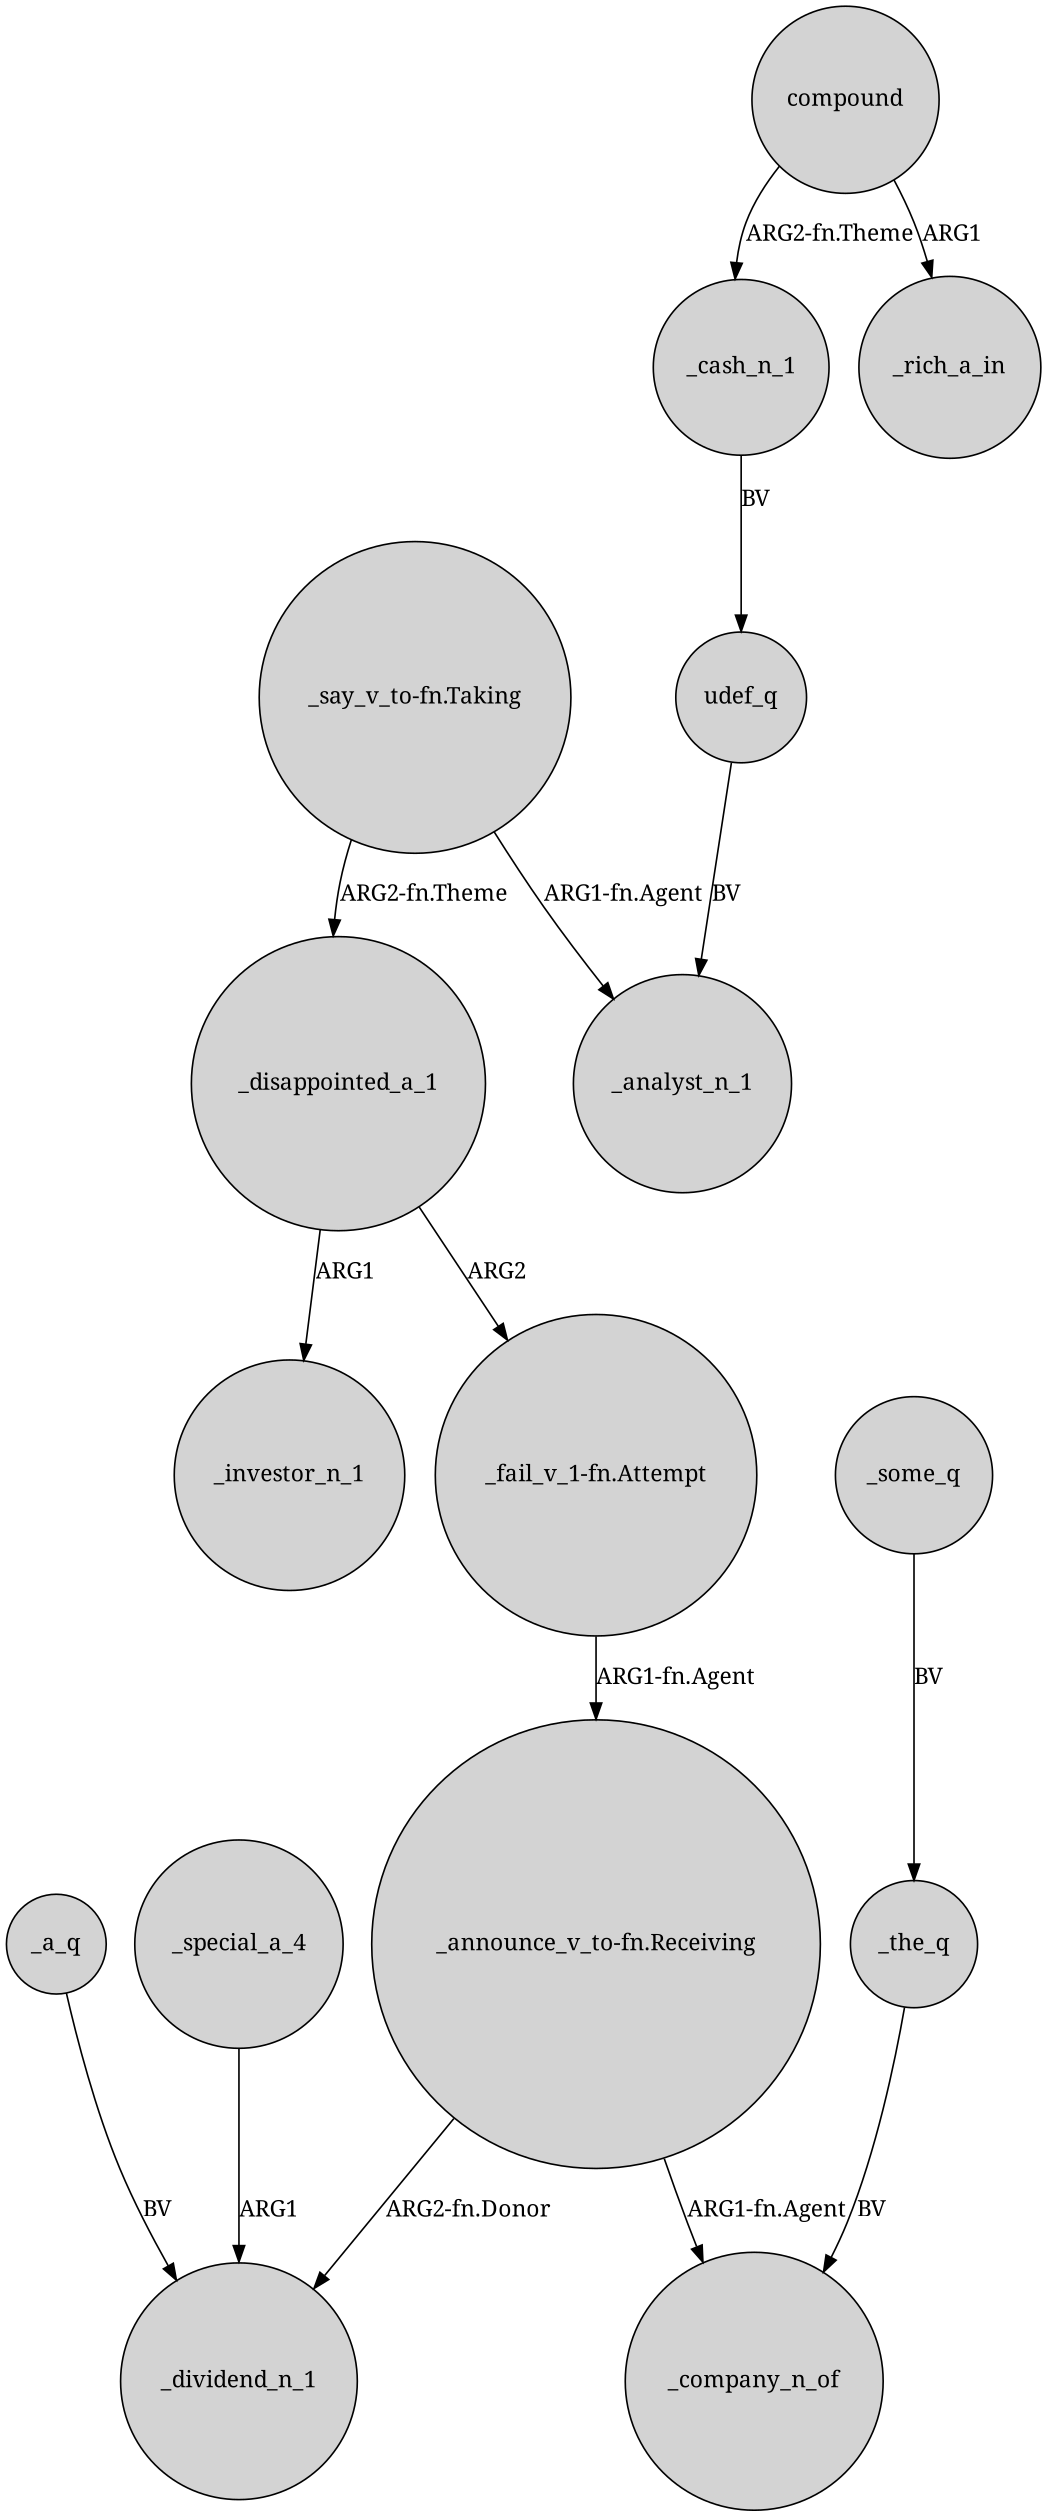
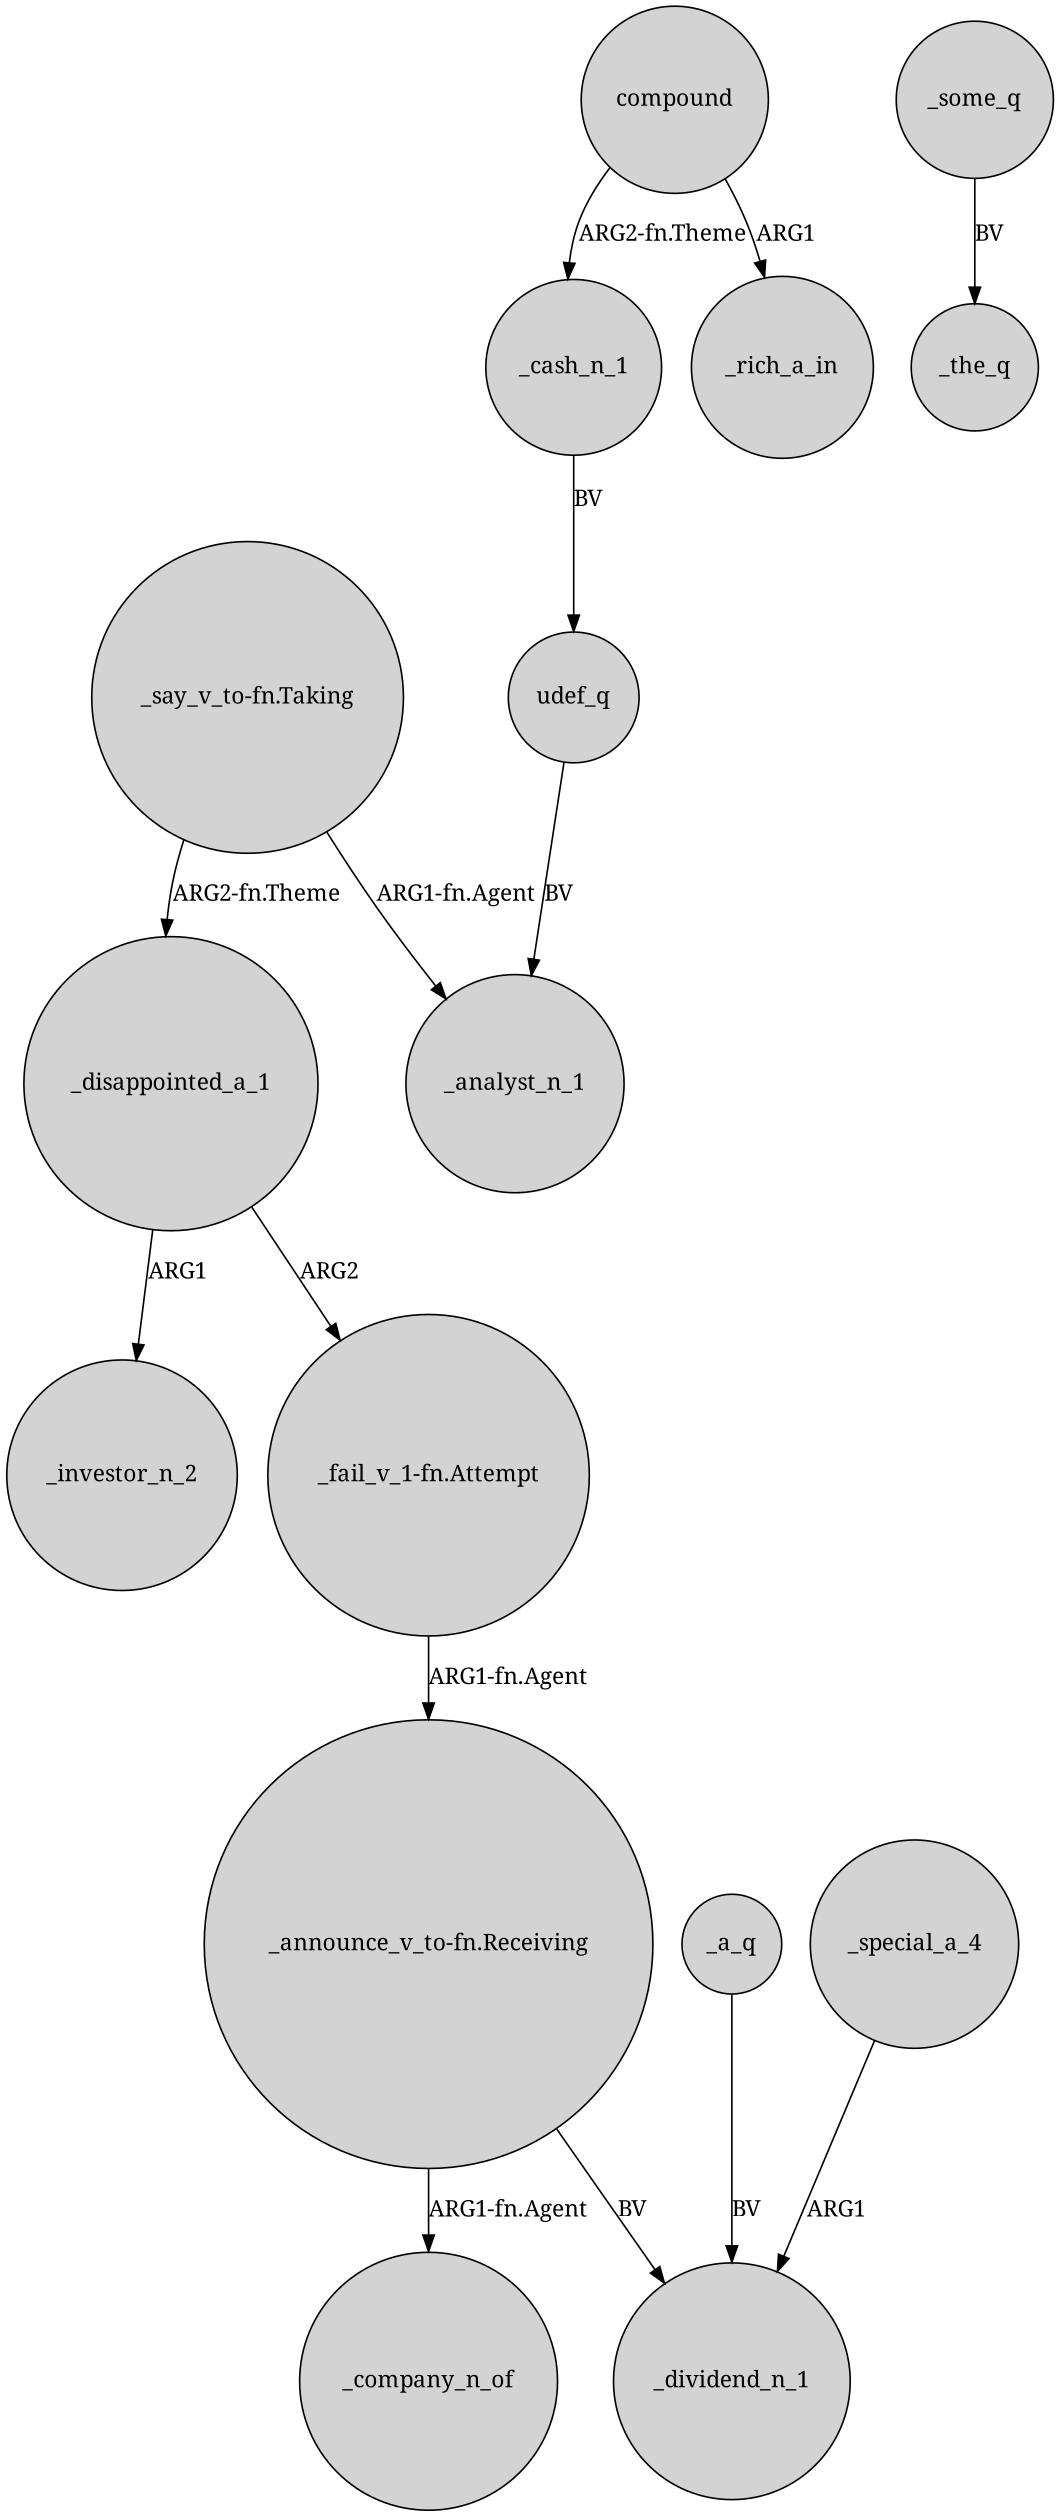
node "_investor_n_1": label "_investor_n_1" -> "_investor_n_2"
edge "_the_q" -> "_company_n_of": removed, label "BV"
edge "_announce_v_to-fn.Receiving" -> "_dividend_n_1": label "ARG2-fn.Donor" -> "BV"
